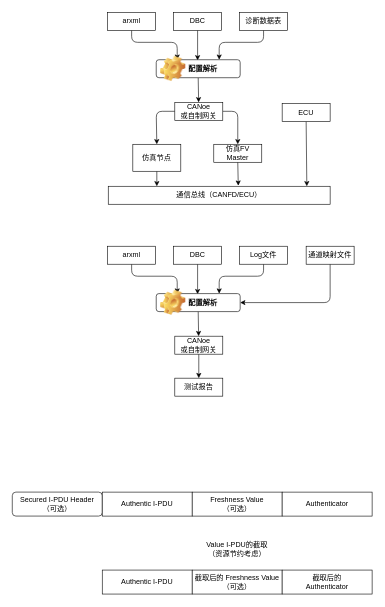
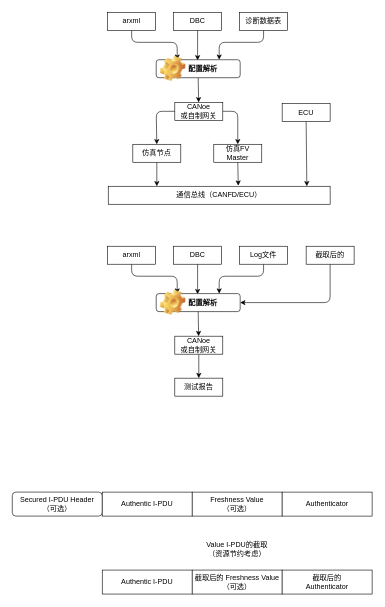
node "仿真节点": size 48x27 -> 48x18
node "通道映射文件": label "通道映射文件" -> "截取后的"
